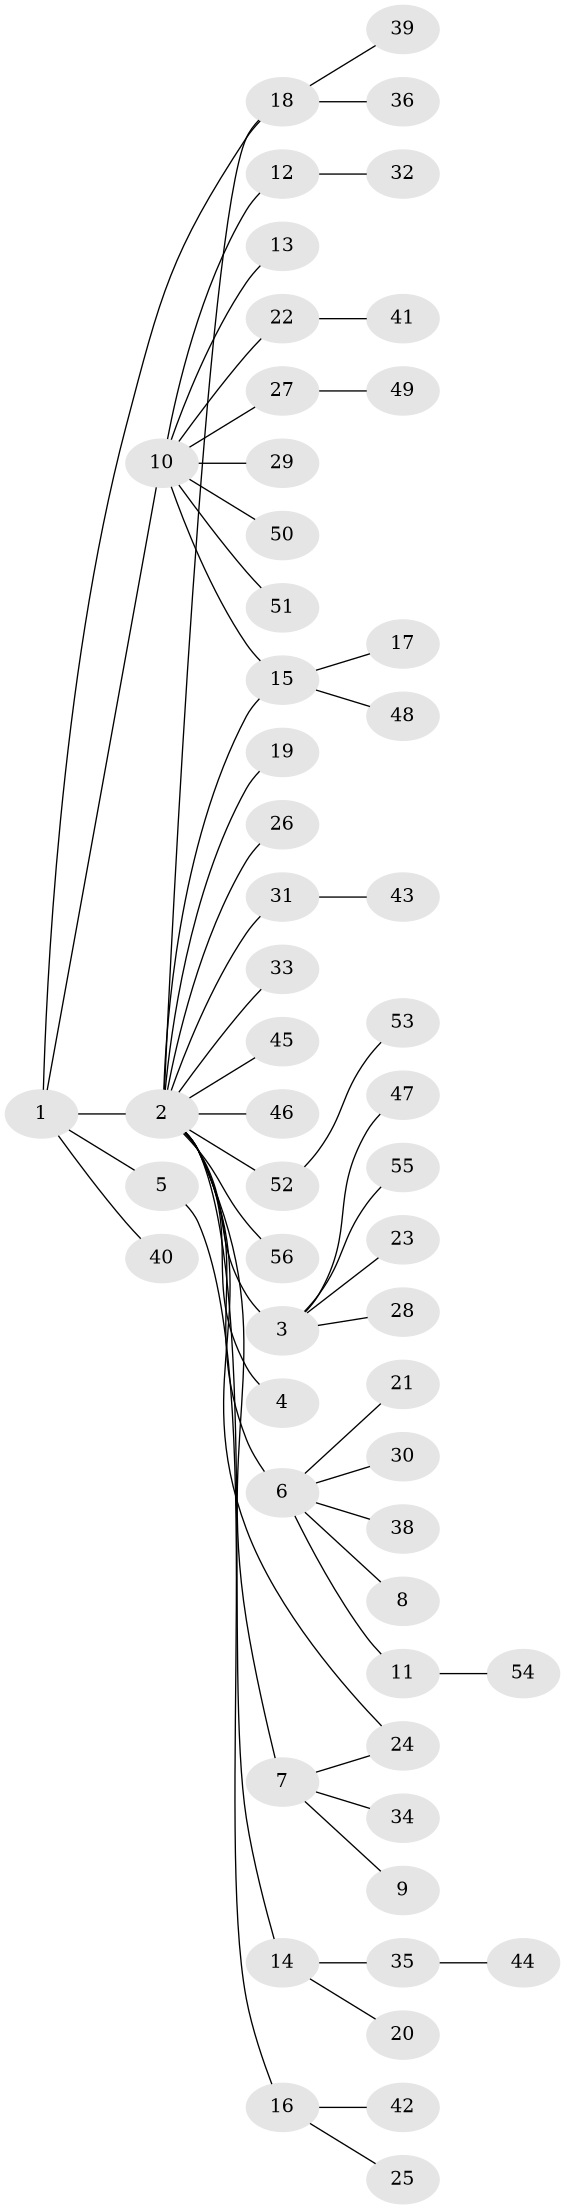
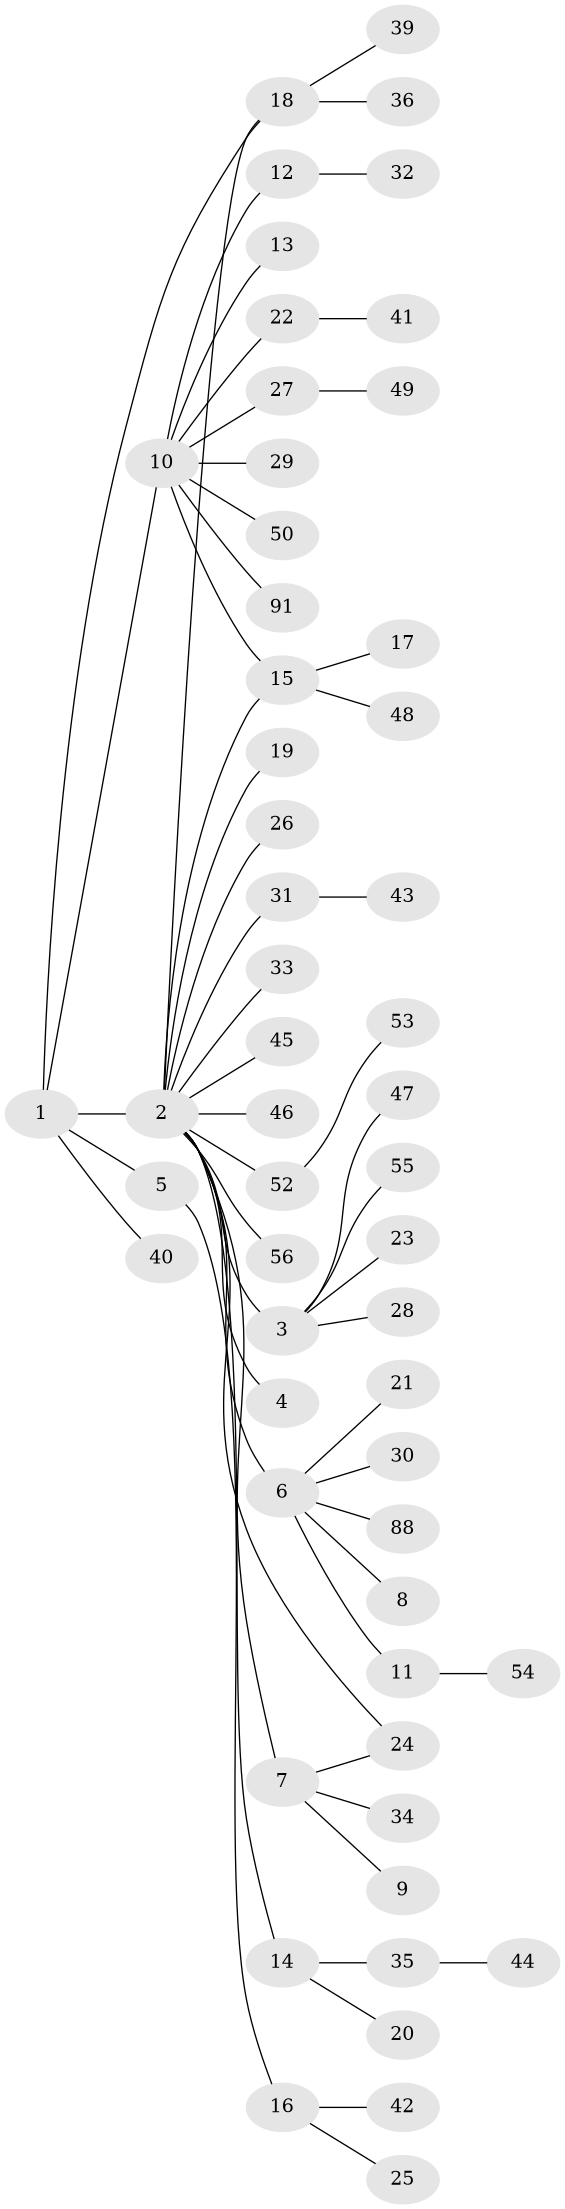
node "51": label "51" -> "91"
node "38": label "38" -> "88"
